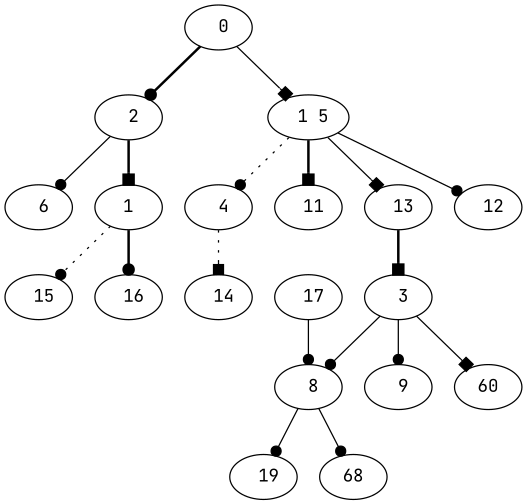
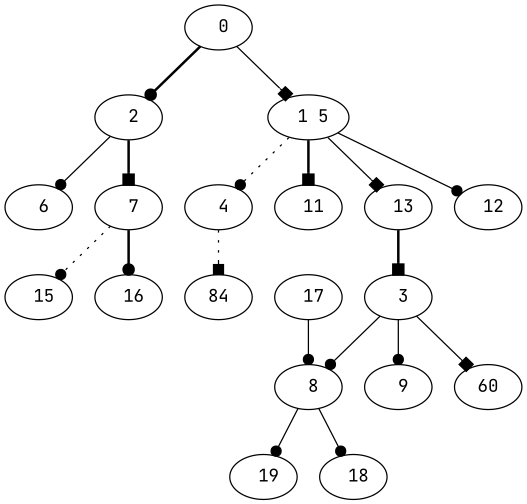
node "1": label "1" -> "7"
node "14": label "14" -> "84"
node "68": label "68" -> "18"
